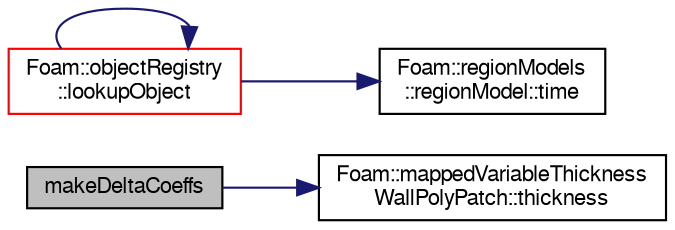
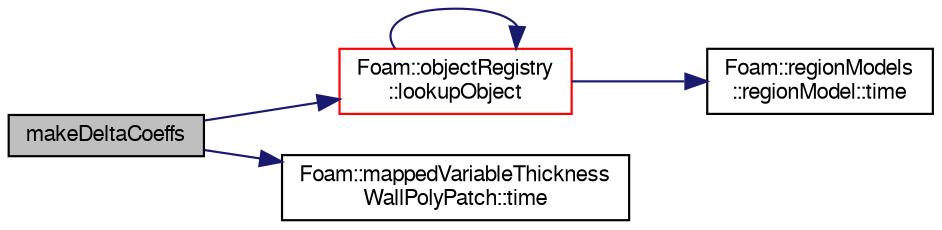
edge "makeDeltaCoeffs" -> "Foam::objectRegistry ::lookupObject": added
node "Foam::mappedVariableThickness WallPolyPatch::thickness": label "Foam::mappedVariableThickness WallPolyPatch::thickness" -> "Foam::mappedVariableThickness WallPolyPatch::time"
